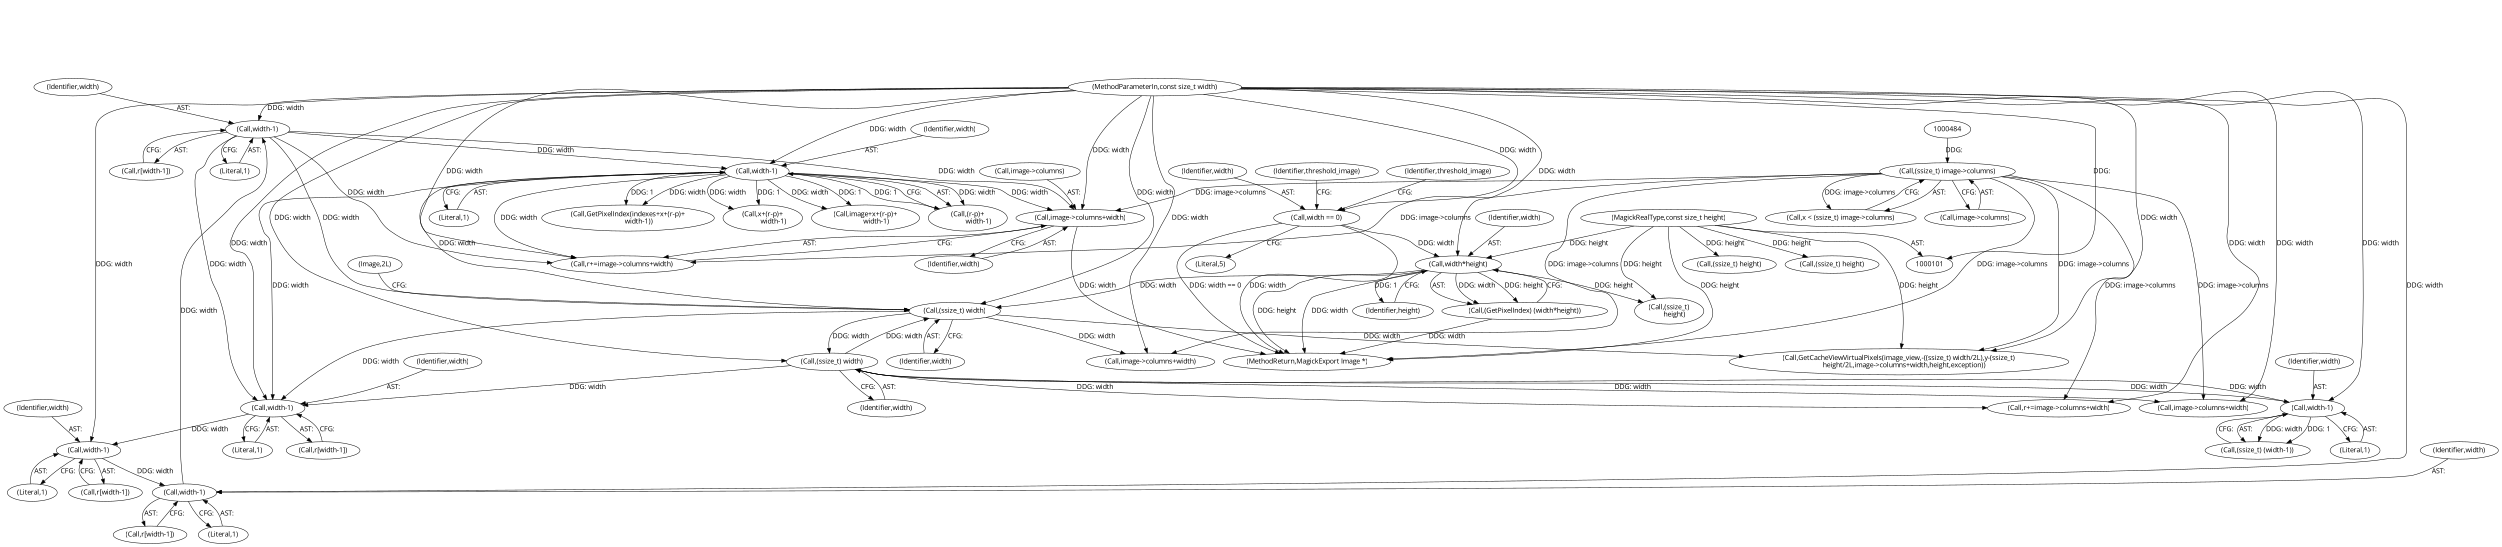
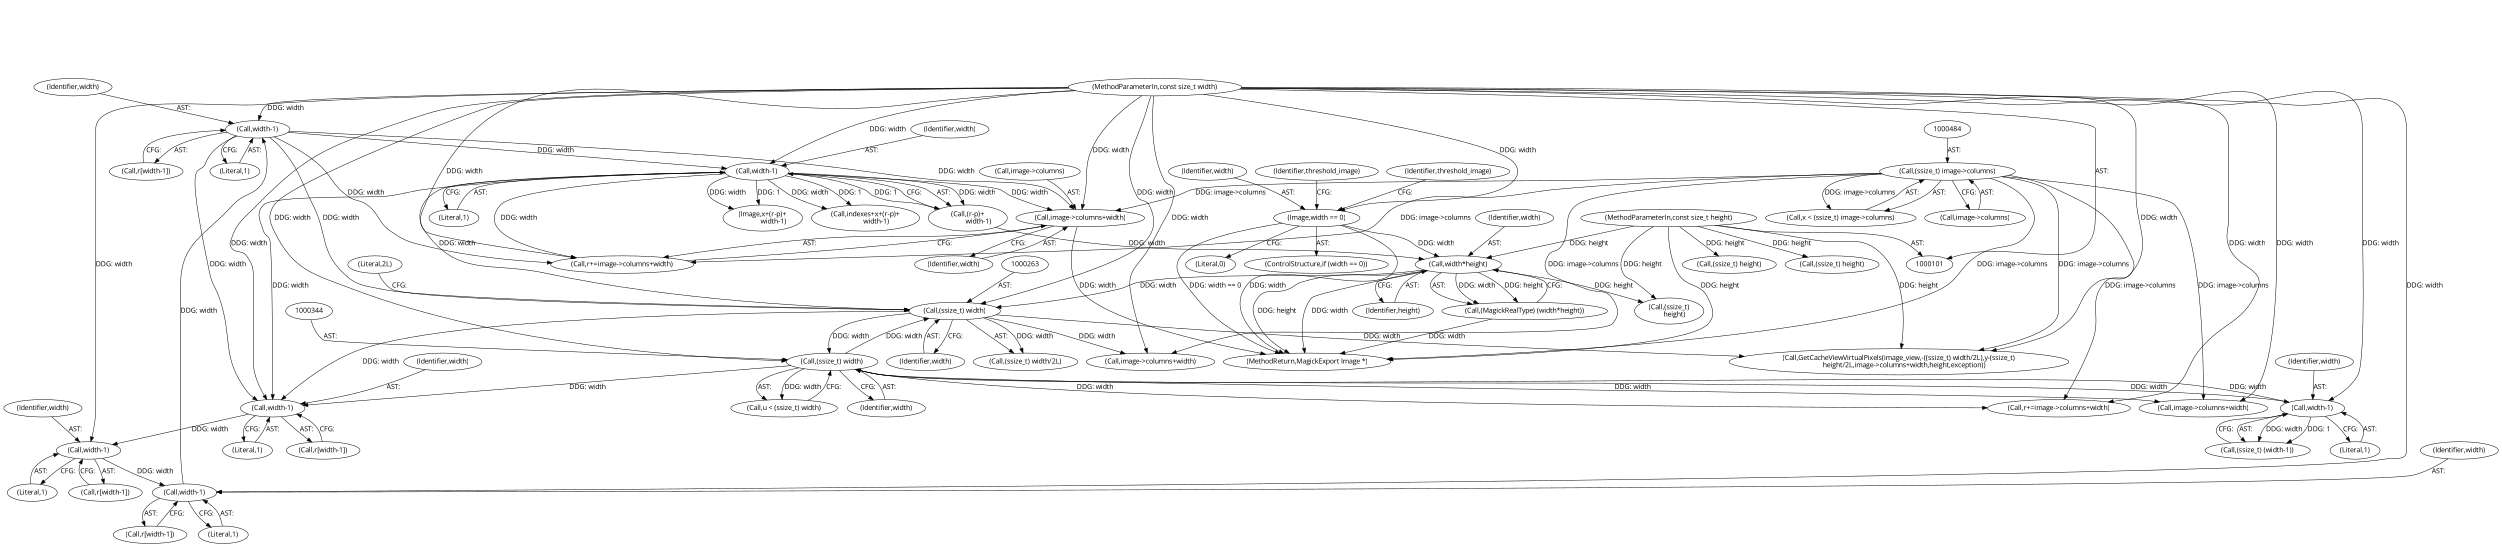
edge "(MethodParameterIn,const size_t width)" -> "(Call,width*height)": now "(Call,(r-p)+ width-1)" -> "(Call,width*height)"
edge "1000484" -> "(Call,(ssize_t) image->columns)": label "DDG: " -> "AST: "
edge "(MethodParameterIn,const size_t width)" -> "1000101": label "DDG: " -> "AST: "
edge "(Call,x < (ssize_t) image->columns)" -> "(Call,(ssize_t) image->columns)": label "CFG: " -> "AST: "
node "(Call,GetPixelIndex(indexes+x+(r-p)+ width-1))": removed
node "(Call,x+(r-p)+ width-1)": label "(Call,x+(r-p)+ width-1)" -> "(Image,x+(r-p)+ width-1)"
node "(Call,image+x+(r-p)+ width-1)": label "(Call,image+x+(r-p)+ width-1)" -> "(Call,indexes+x+(r-p)+ width-1)"
node "(Call,width == 0)": label "(Call,width == 0)" -> "(Image,width == 0)"
node "(MagickRealType,const size_t height)": label "(MagickRealType,const size_t height)" -> "(MethodParameterIn,const size_t height)"
node "(Image,2L)": label "(Image,2L)" -> "(Literal,2L)"
node "1000263": added
node "(Literal,5)": label "(Literal,5)" -> "(Literal,0)"
node "(ControlStructure,if (width == 0))": added
edge "(Call,width*height)" -> "(Identifier,height)": label "DDG: 1" -> "CFG: "
edge "(Identifier,height)" -> "(Call,width*height)": label "CFG: " -> "AST: "
node "1000344": added
node "(Call,(GetPixelIndex) (width*height))": label "(Call,(GetPixelIndex) (width*height))" -> "(Call,(MagickRealType) (width*height))"
node "(Call,(ssize_t) width/2L)": added
node "(Call,u < (ssize_t) width)": added
